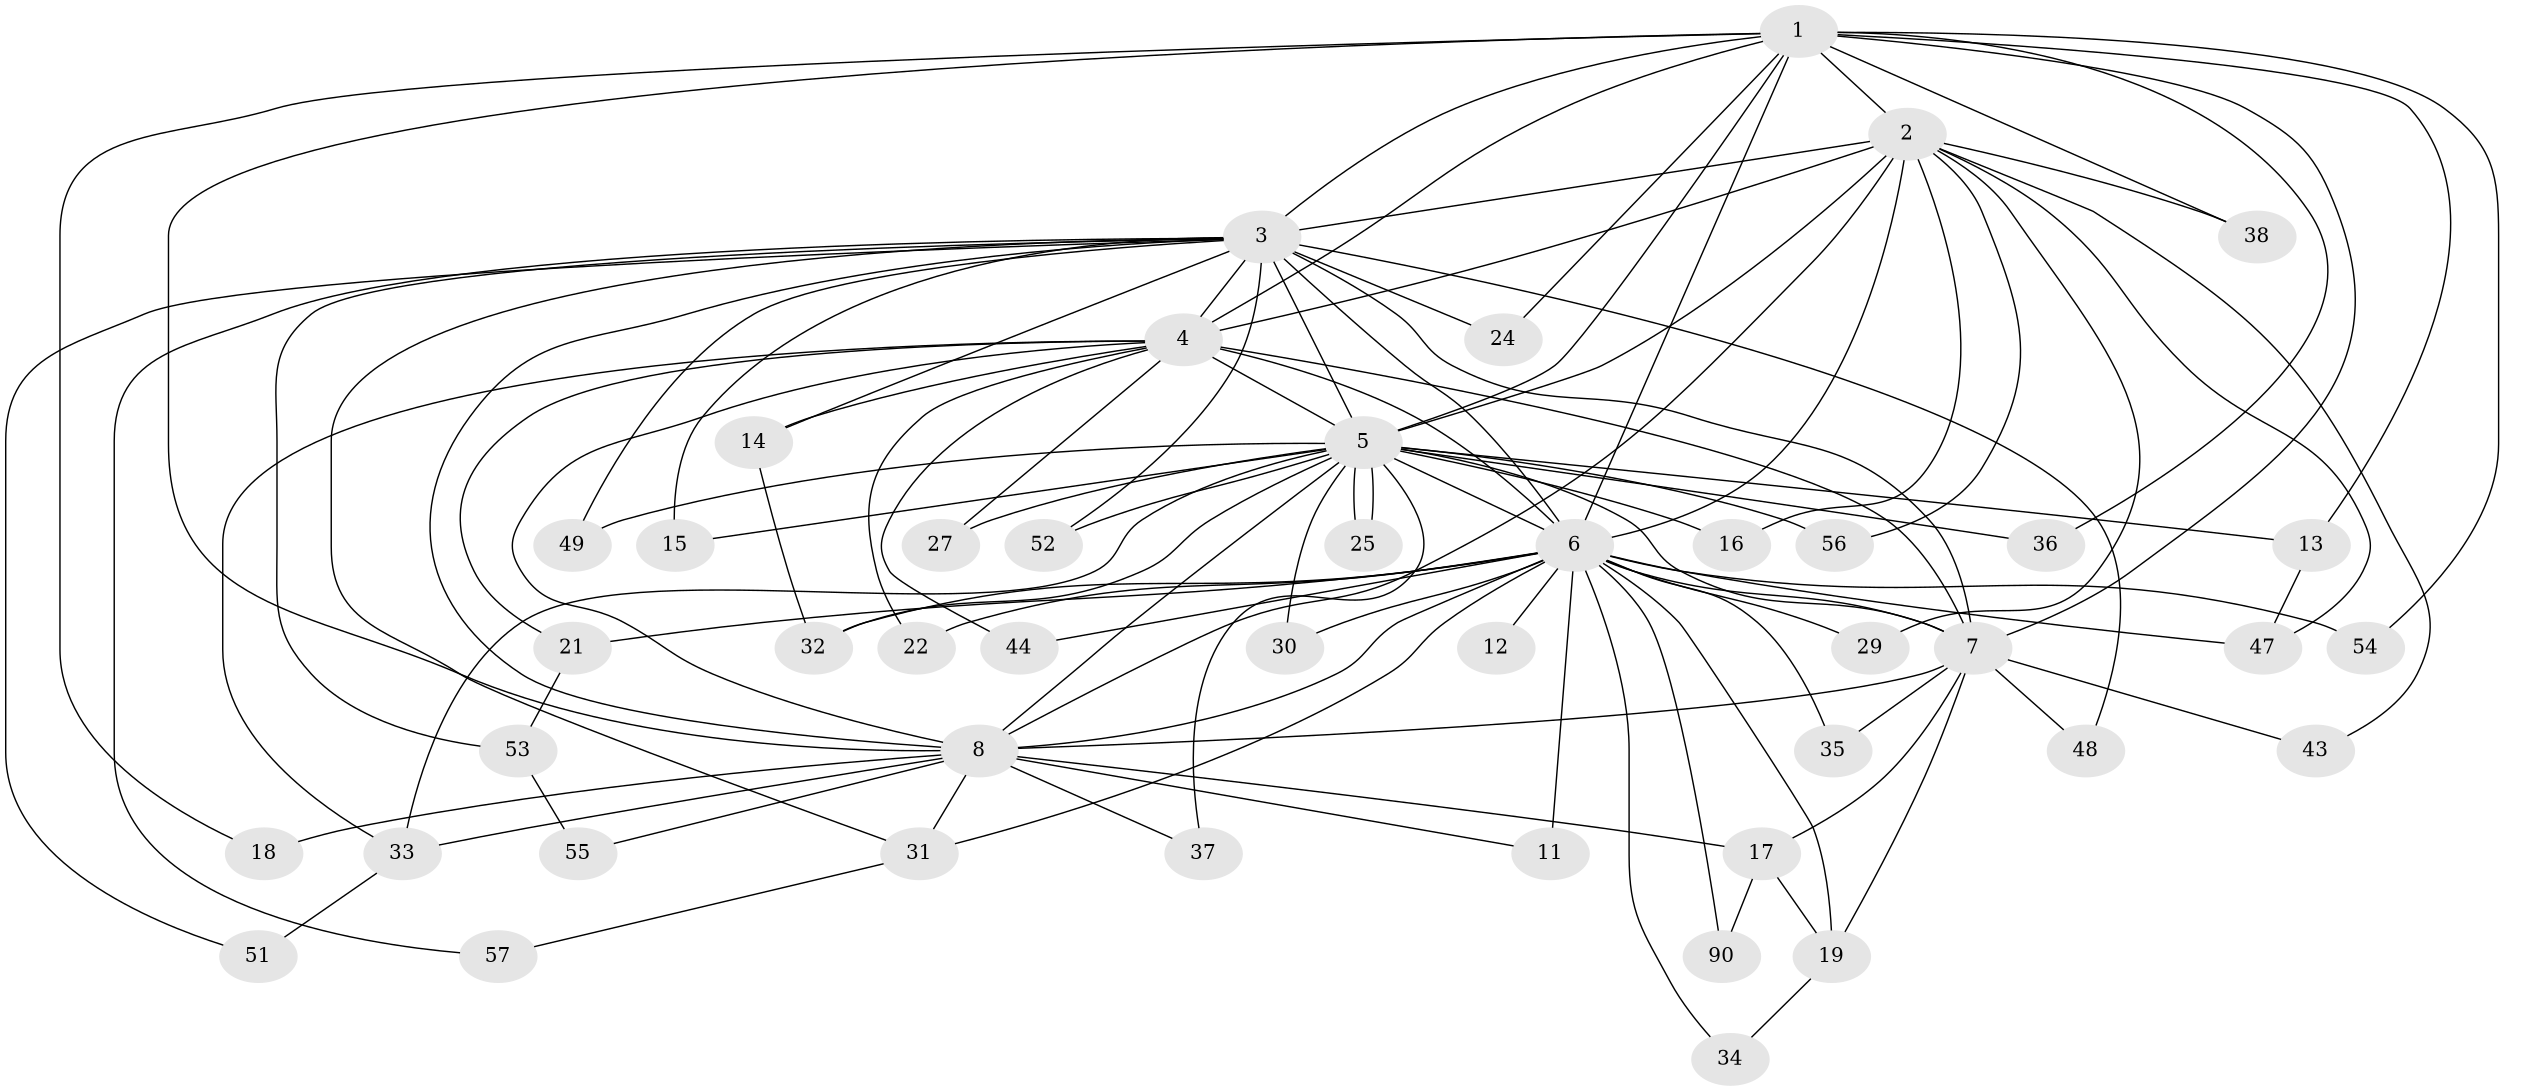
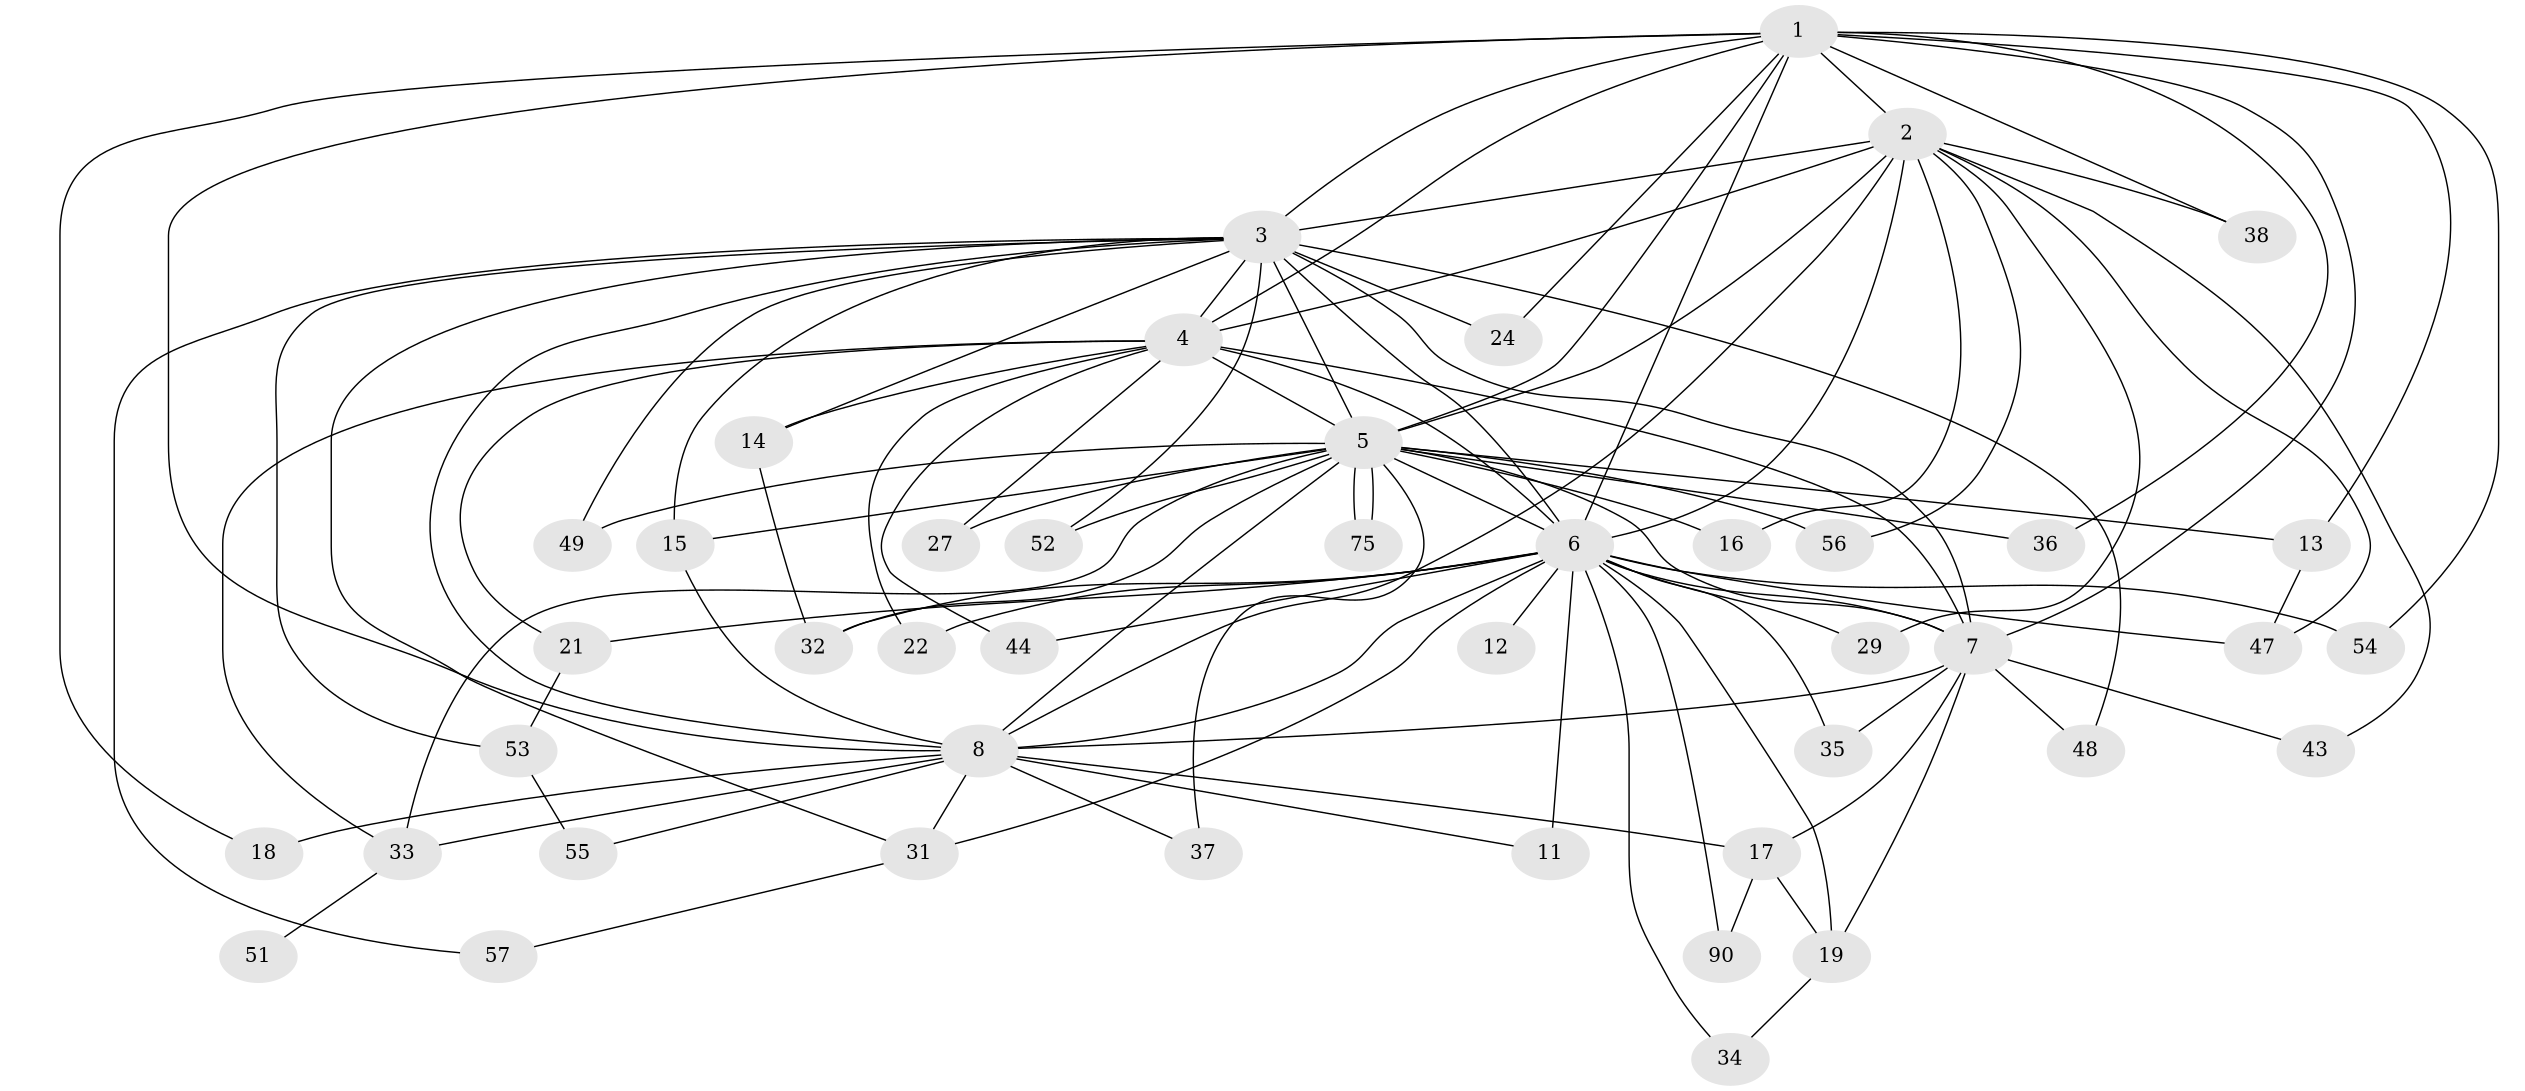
edge "3" -- "51": removed
edge "4" -- "8": now "15" -- "8"
node "25": label "25" -> "75"
node "30": removed
